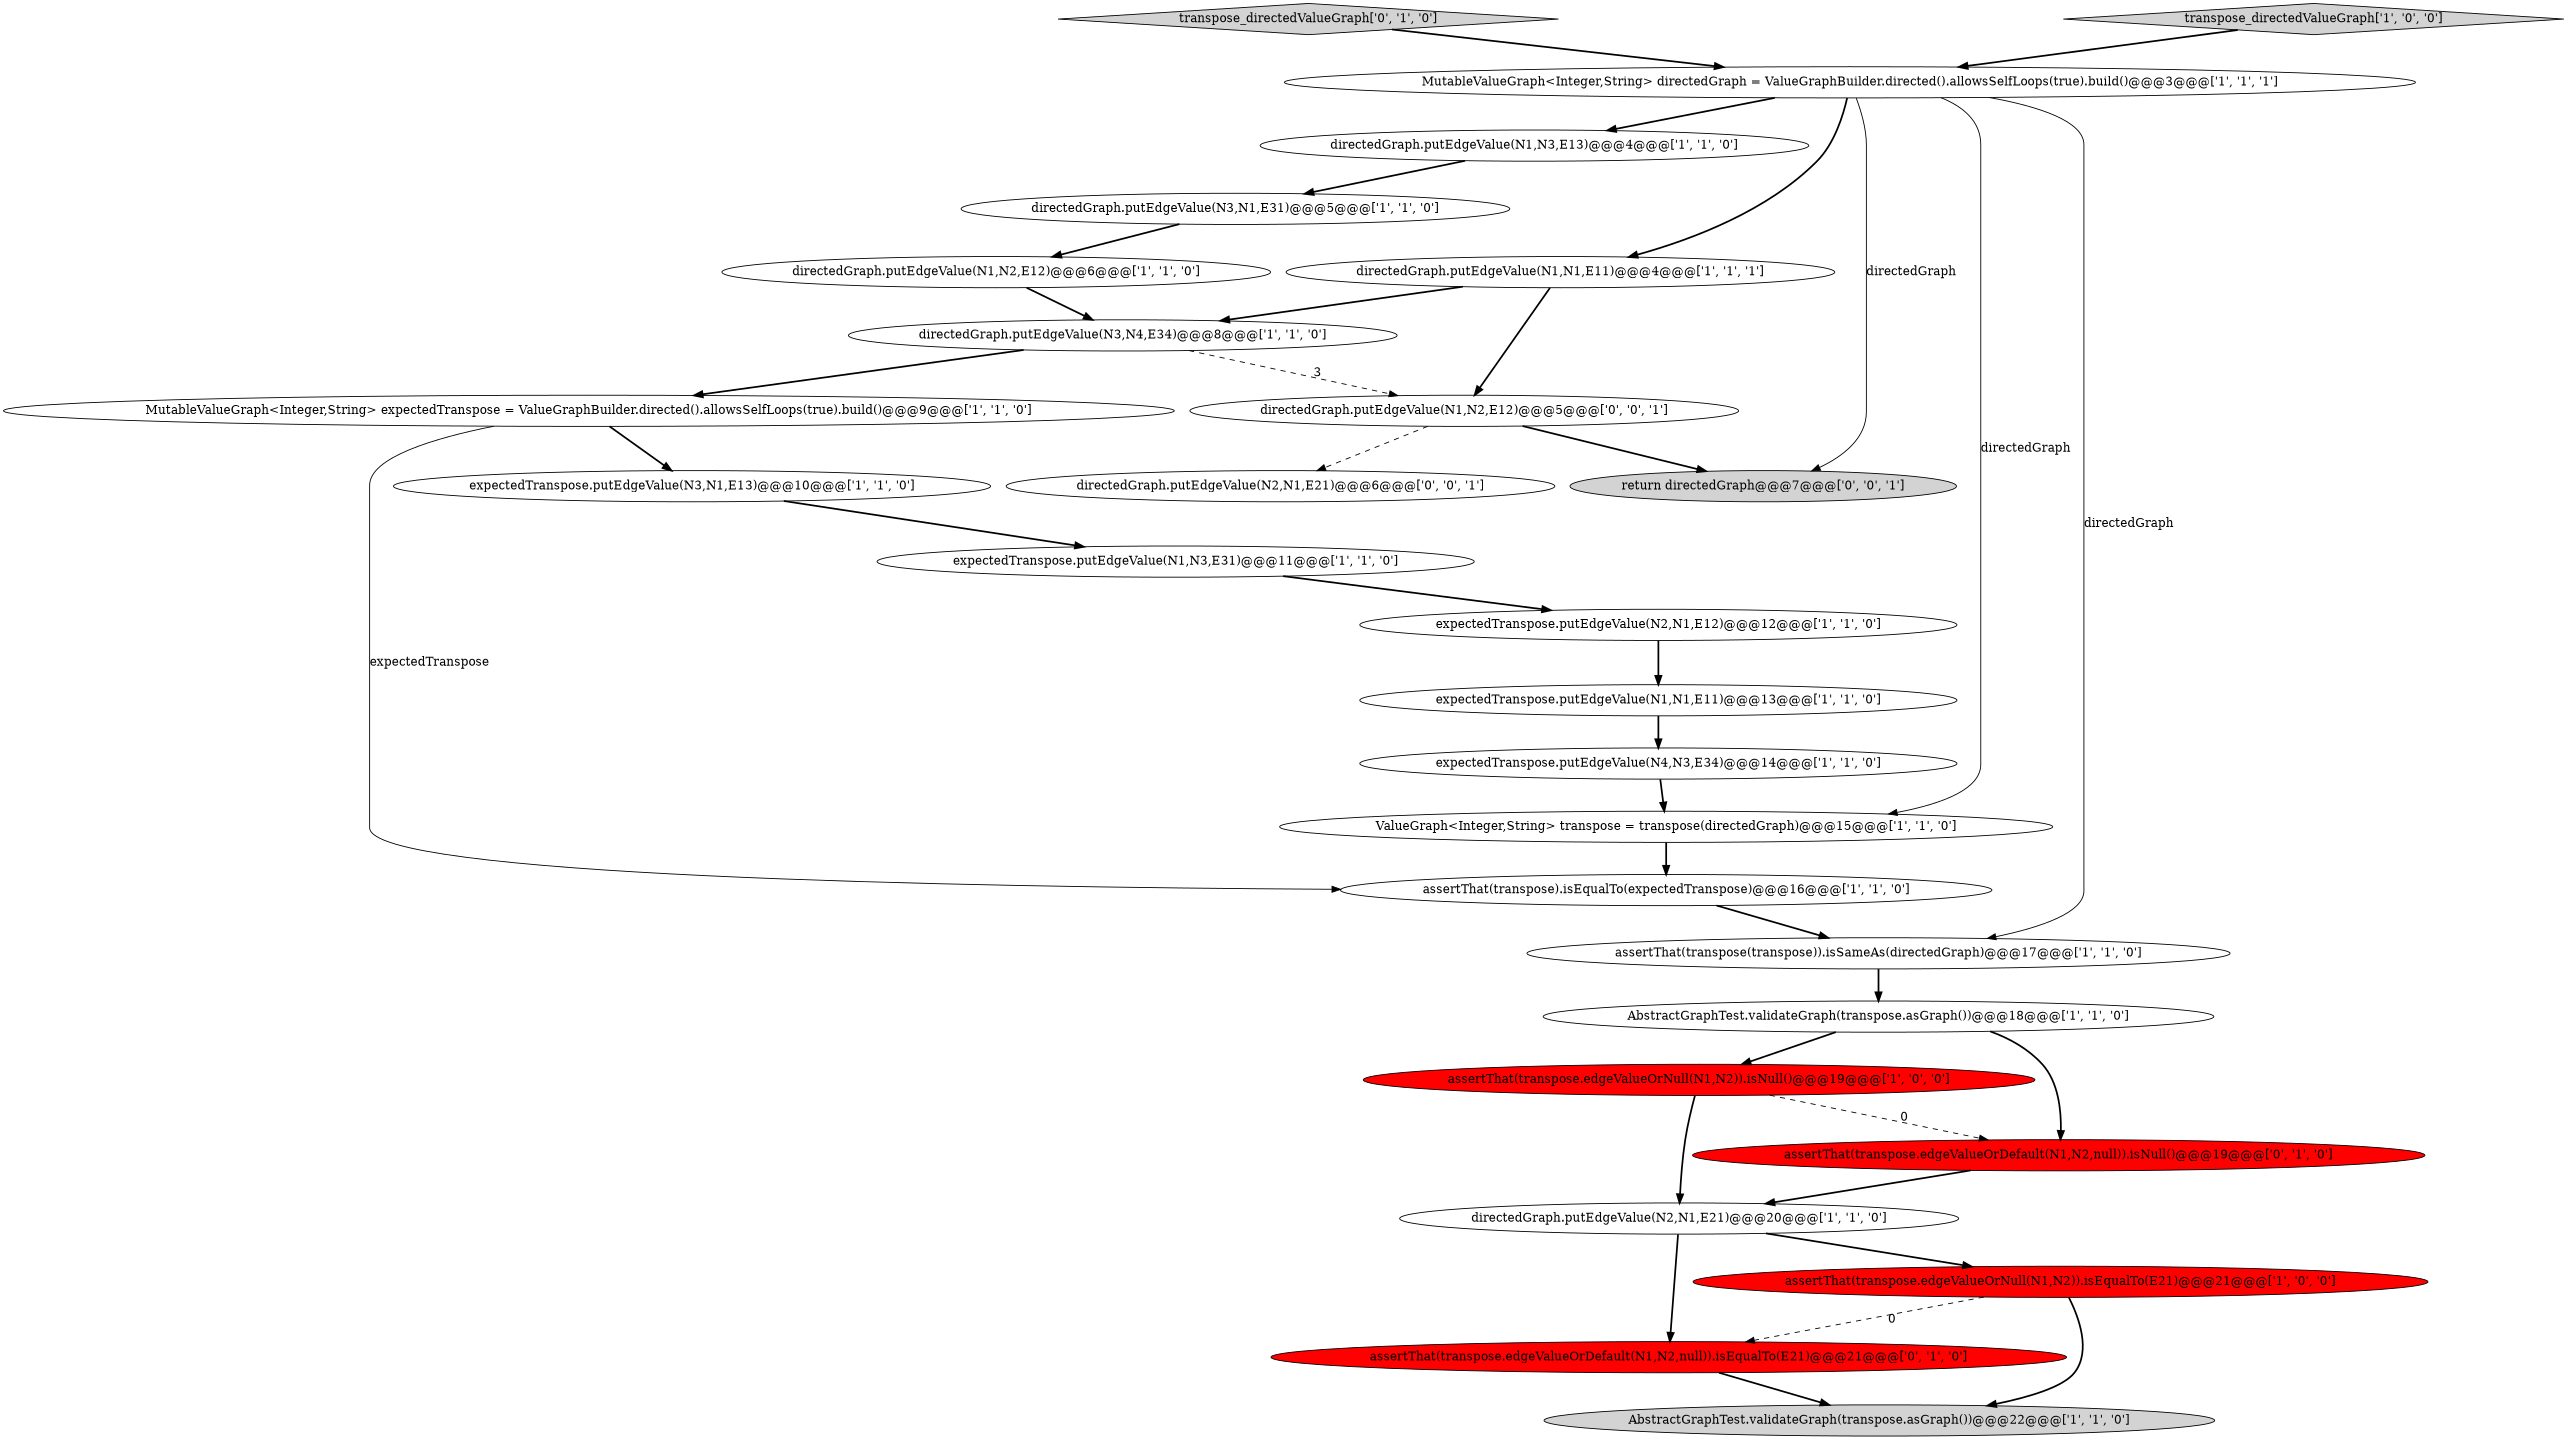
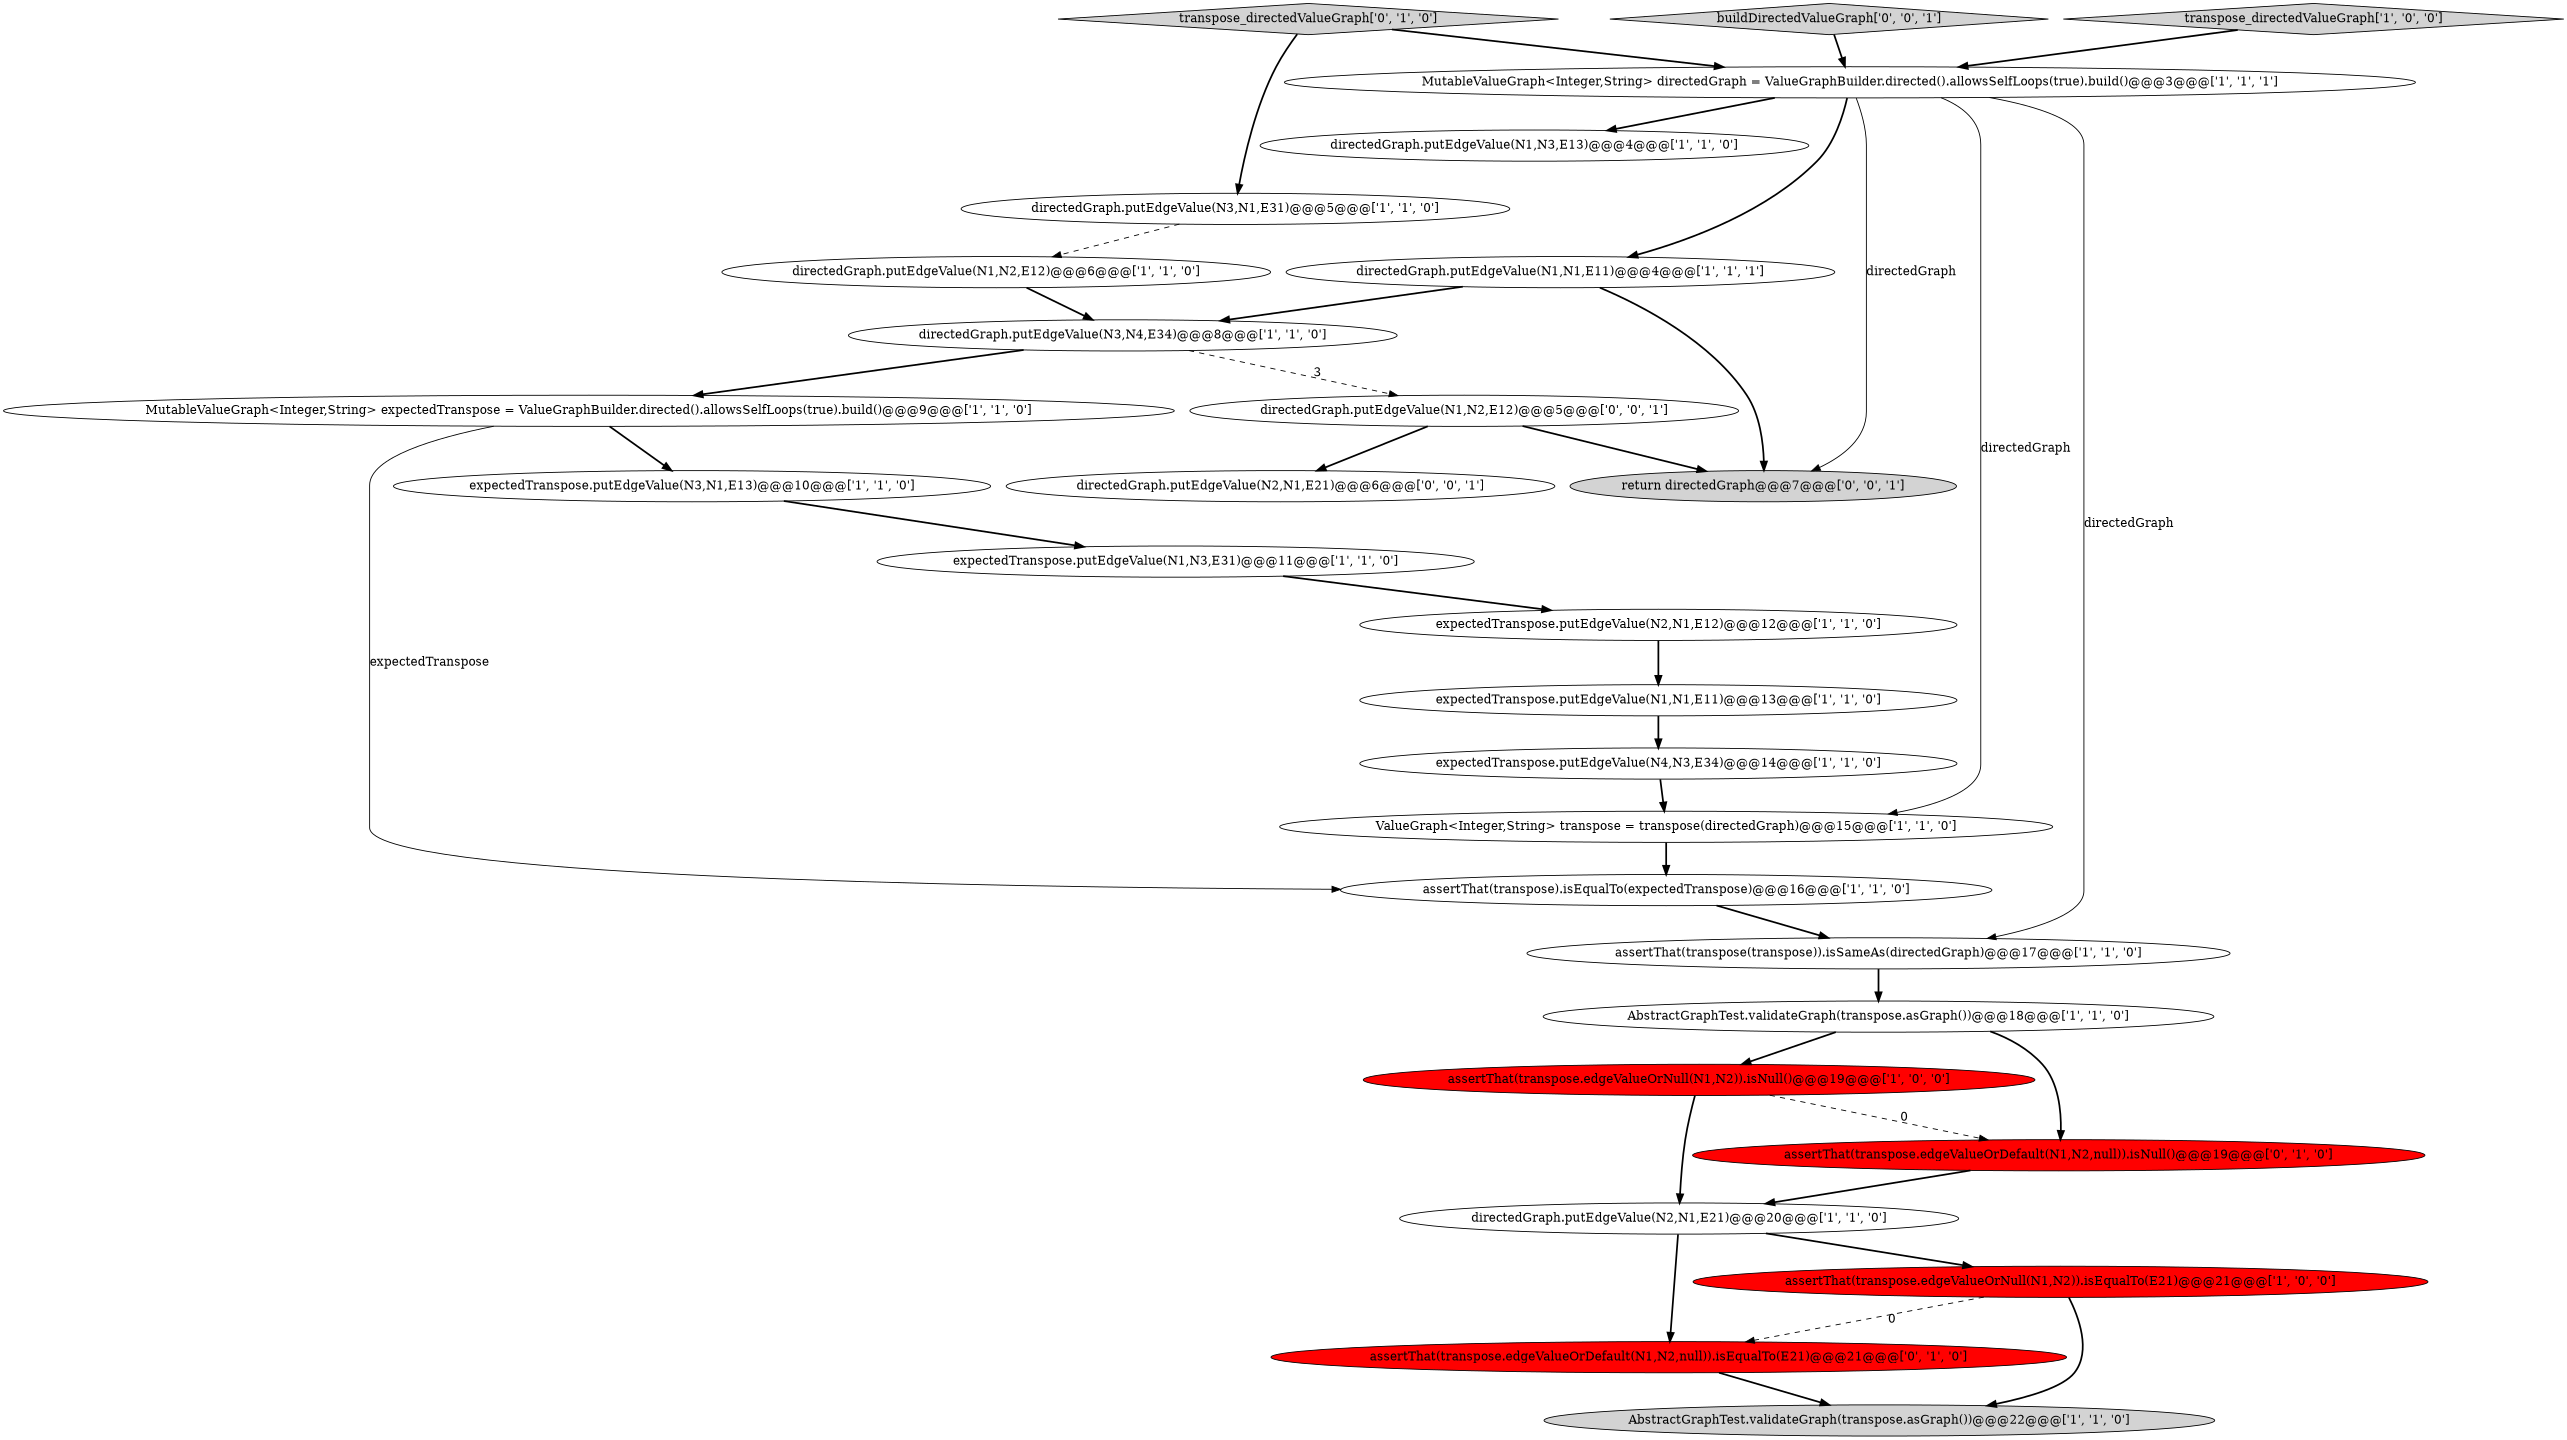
node "buildDirectedValueGraph['0', '0', '1']": added
edge "directedGraph.putEdgeValue(N1,N3,E13)@@@4@@@['1', '1', '0']" -> "directedGraph.putEdgeValue(N3,N1,E31)@@@5@@@['1', '1', '0']": now "transpose_directedValueGraph['0', '1', '0']" -> "directedGraph.putEdgeValue(N3,N1,E31)@@@5@@@['1', '1', '0']"
edge "directedGraph.putEdgeValue(N3,N1,E31)@@@5@@@['1', '1', '0']" -> "directedGraph.putEdgeValue(N1,N2,E12)@@@6@@@['1', '1', '0']": style bold -> dashed
edge "directedGraph.putEdgeValue(N1,N1,E11)@@@4@@@['1', '1', '1']" -> "directedGraph.putEdgeValue(N1,N2,E12)@@@5@@@['0', '0', '1']": now "directedGraph.putEdgeValue(N1,N1,E11)@@@4@@@['1', '1', '1']" -> "return directedGraph@@@7@@@['0', '0', '1']"
edge "directedGraph.putEdgeValue(N1,N2,E12)@@@5@@@['0', '0', '1']" -> "directedGraph.putEdgeValue(N2,N1,E21)@@@6@@@['0', '0', '1']": style dashed -> bold
